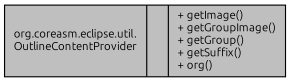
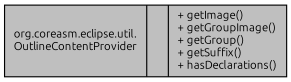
node "org.coreasm.eclipse.util.": text "+ org()" -> "+ hasDeclarations()"
